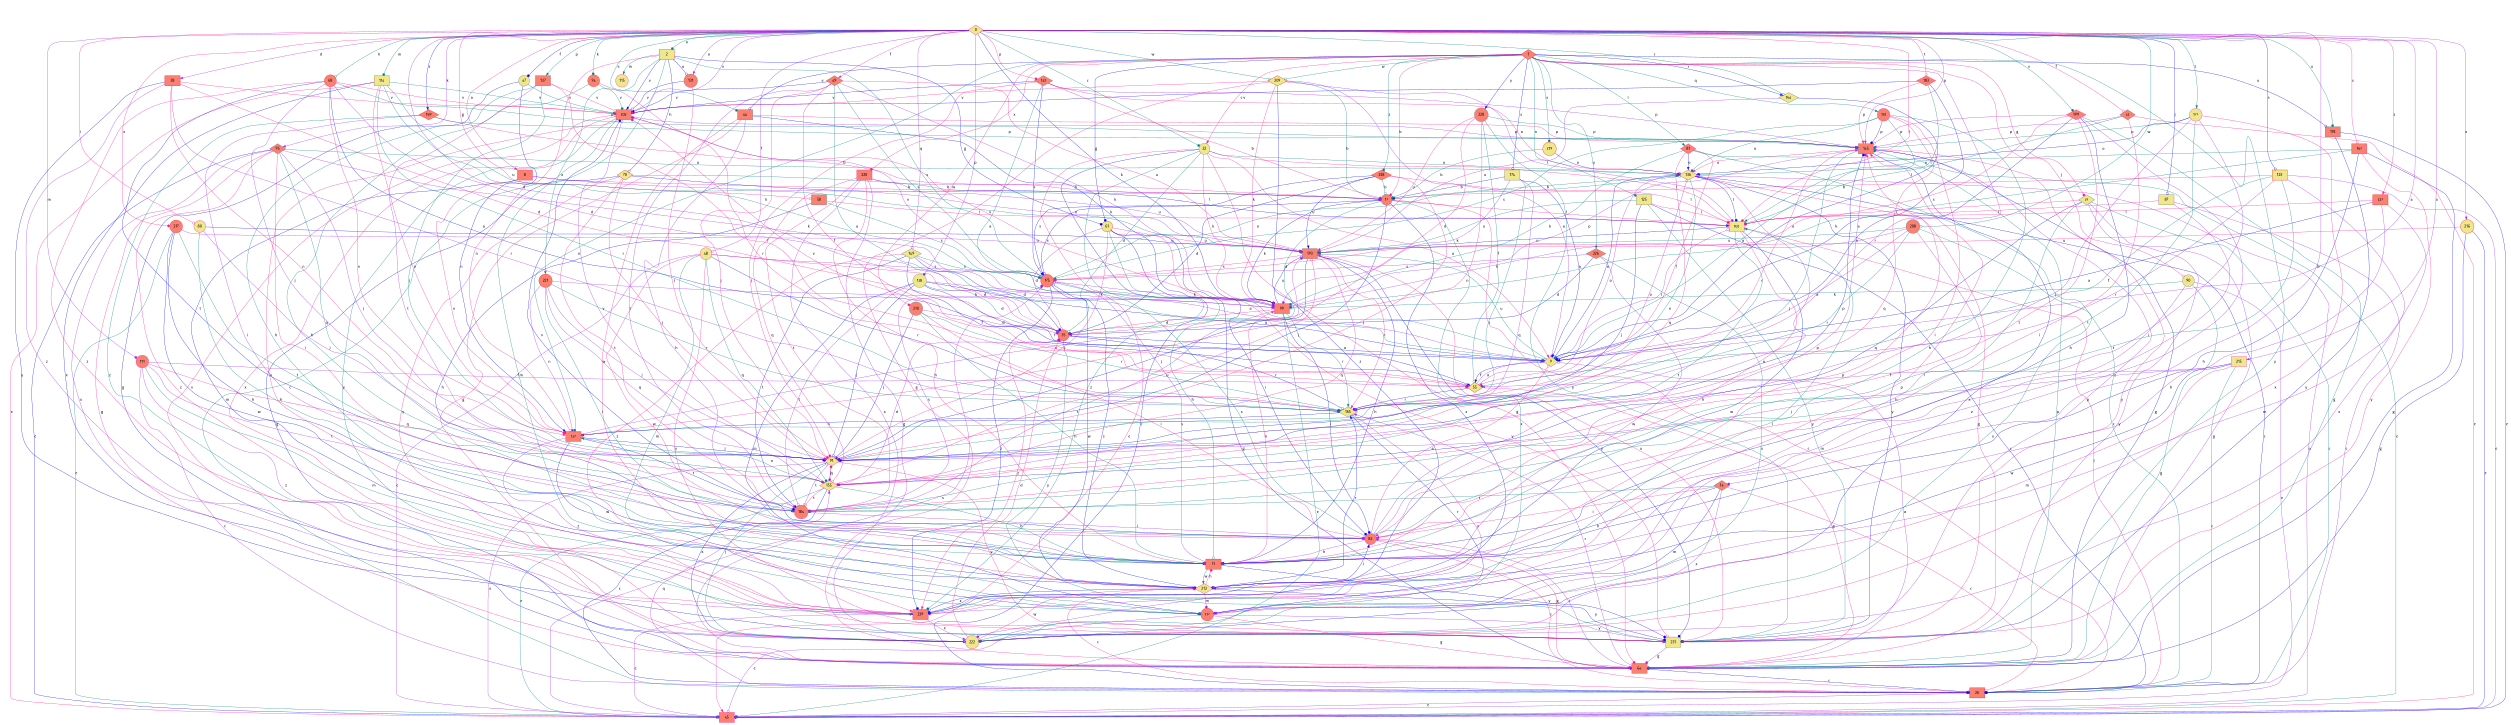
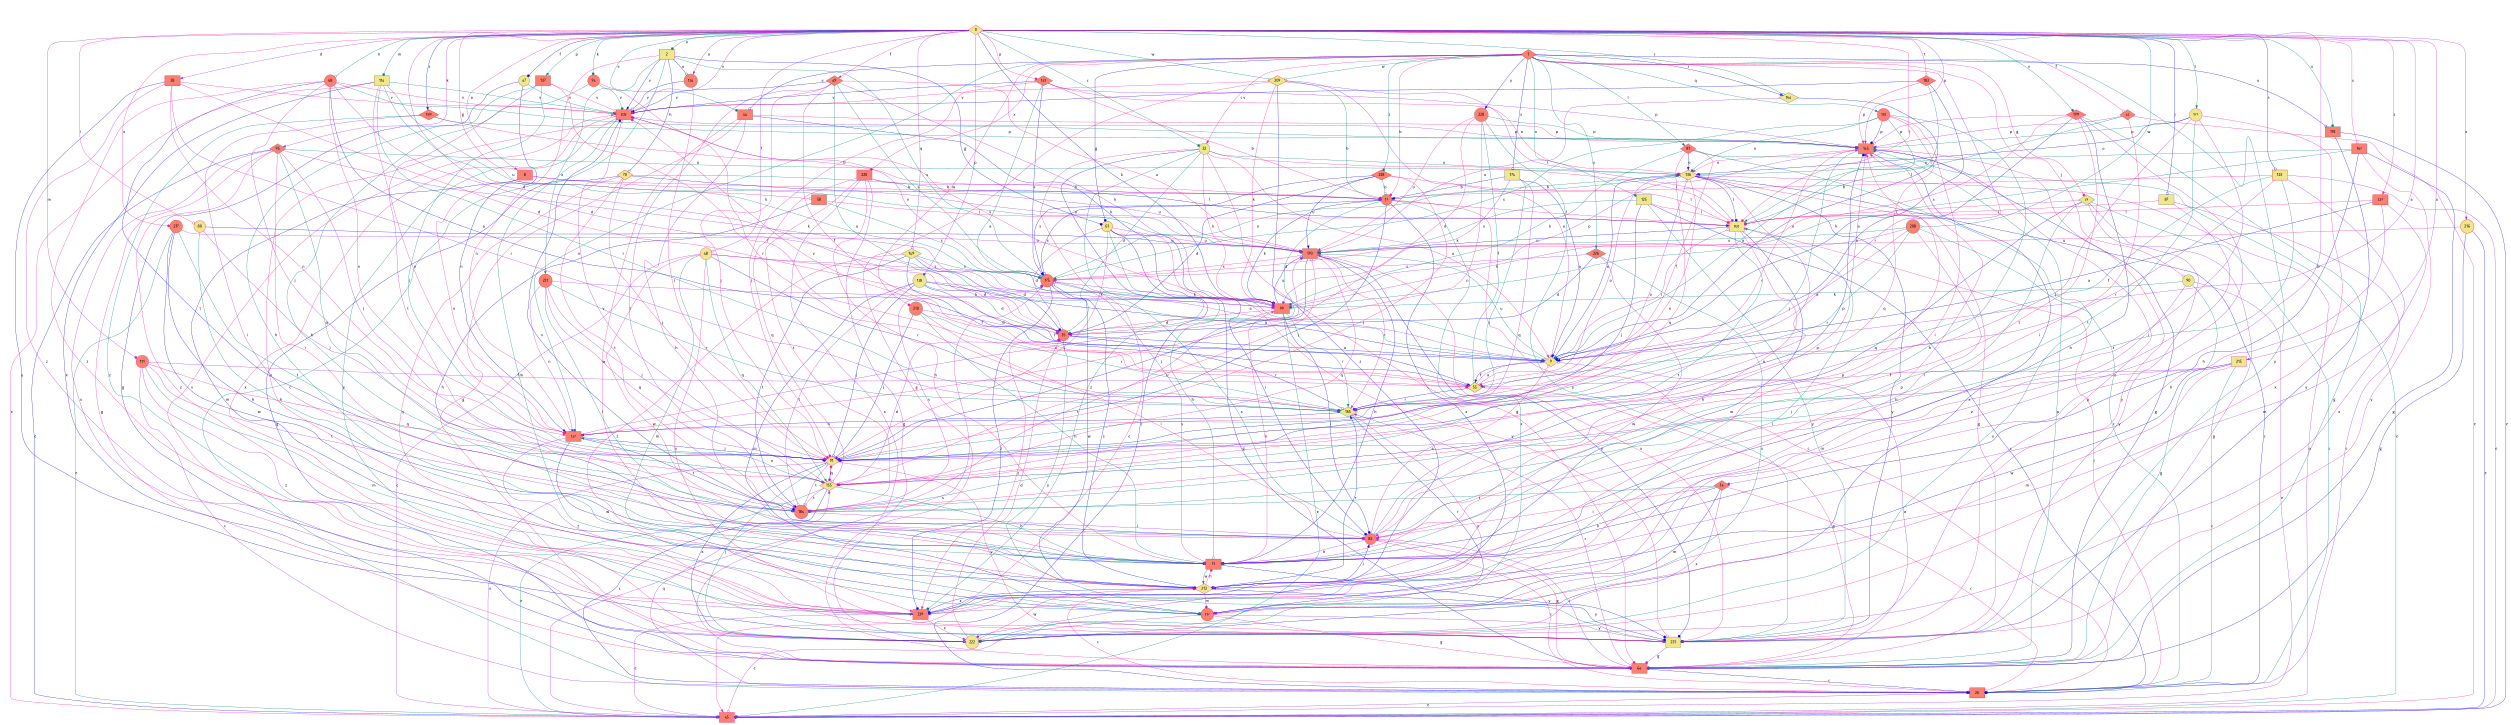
node "115": removed
node "131": label "131" -> "134"
node "219": removed
edge "48" -> "155": arrowhead dot -> normal
edge "136" -> "127": color teal -> deeppink
